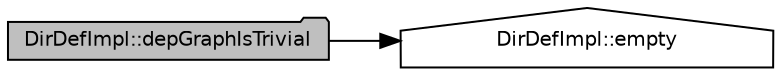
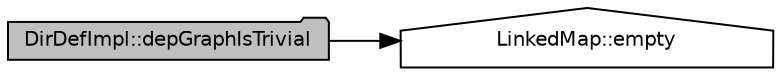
node "DirDefImpl::empty": label "DirDefImpl::empty" -> "LinkedMap::empty"
